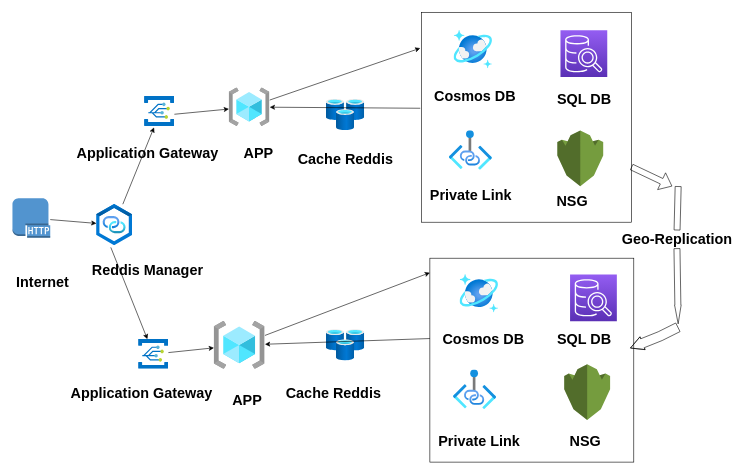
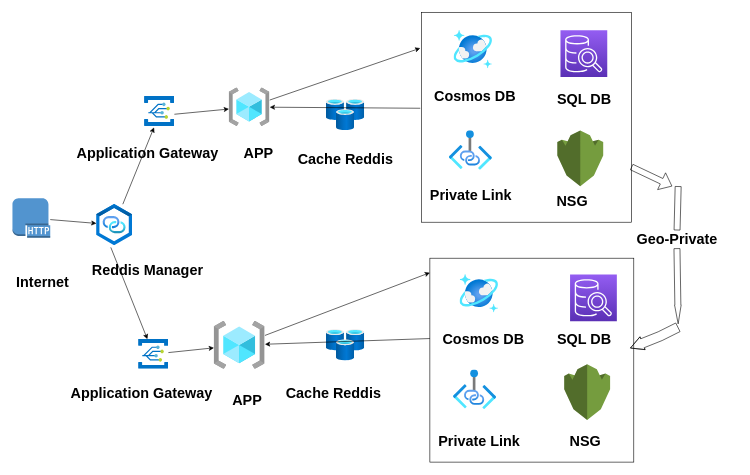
node "Geo-Replication": label "Geo-Replication" -> "Geo-Private"
